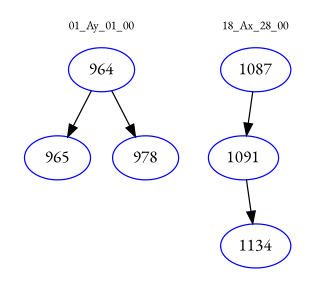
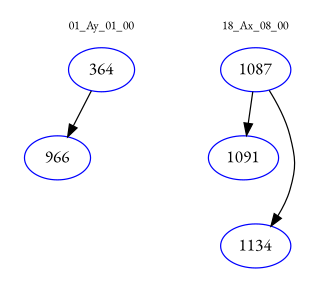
cluster "18_Ax_28_00": label "18_Ax_28_00" -> "18_Ax_08_00"
node "964": label "964" -> "364"
node "965": label "965" -> "966"
node "978": removed
edge "1091" -> "1134": now "1087" -> "1134"
